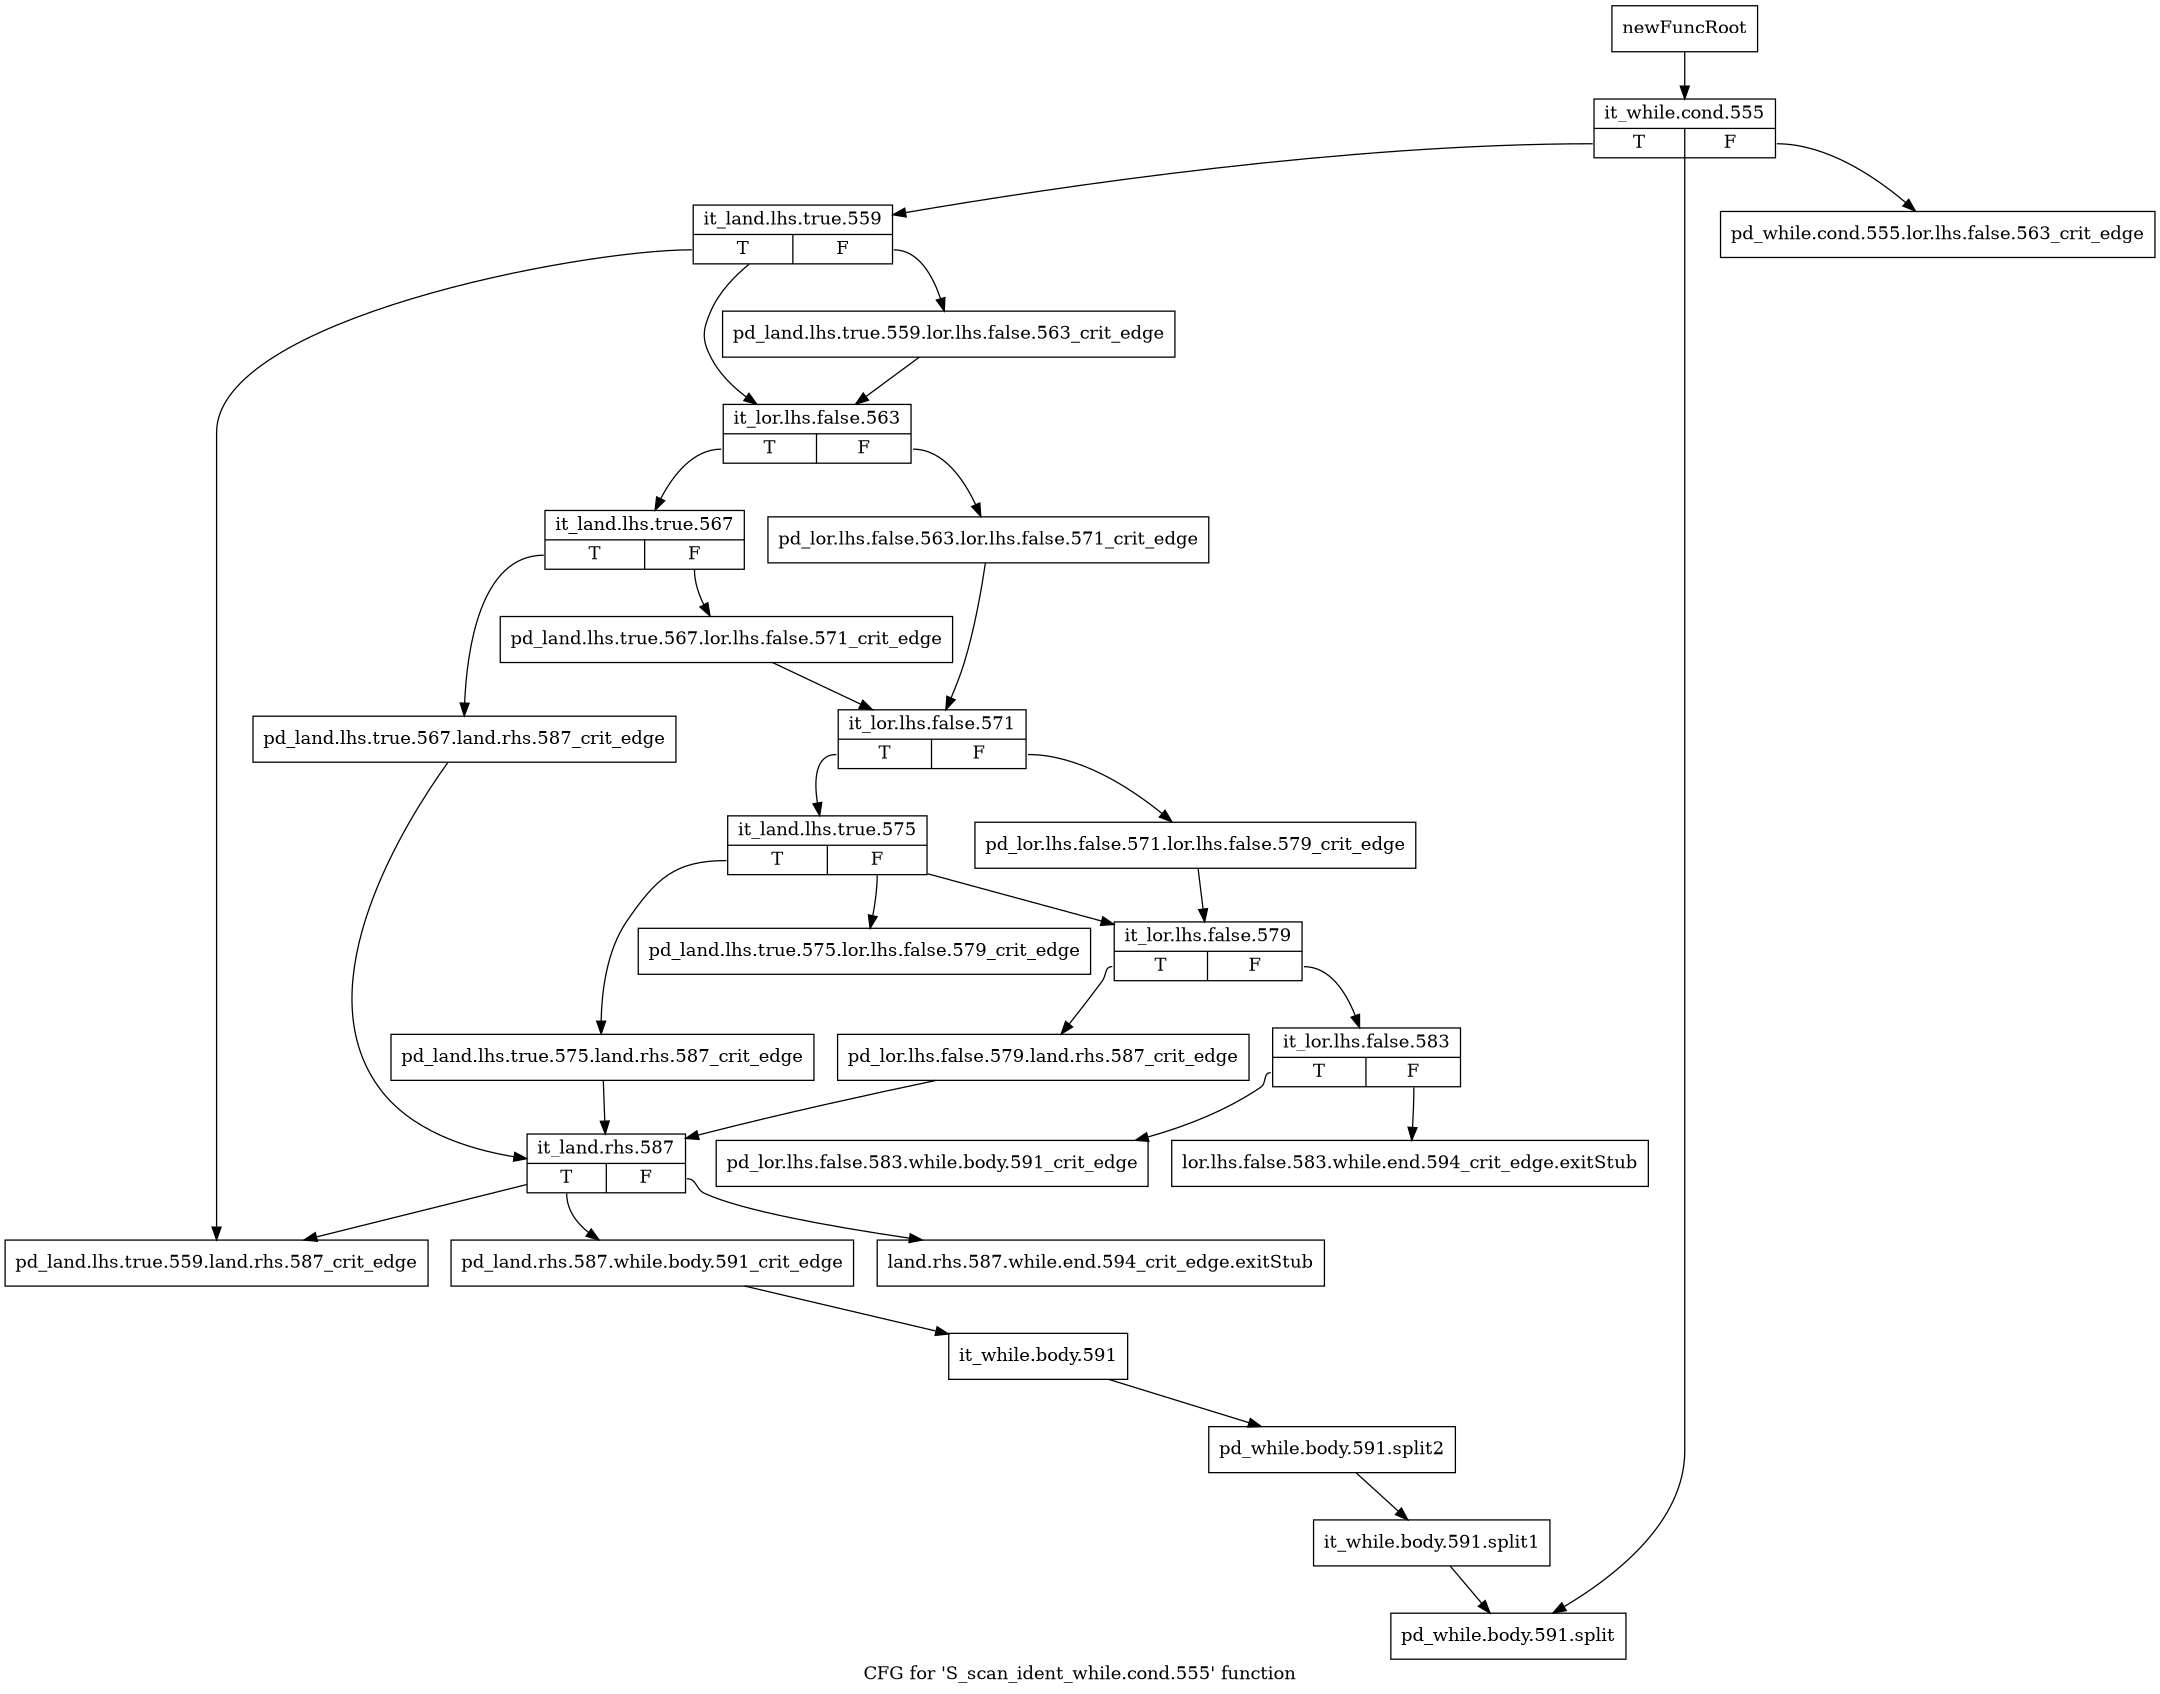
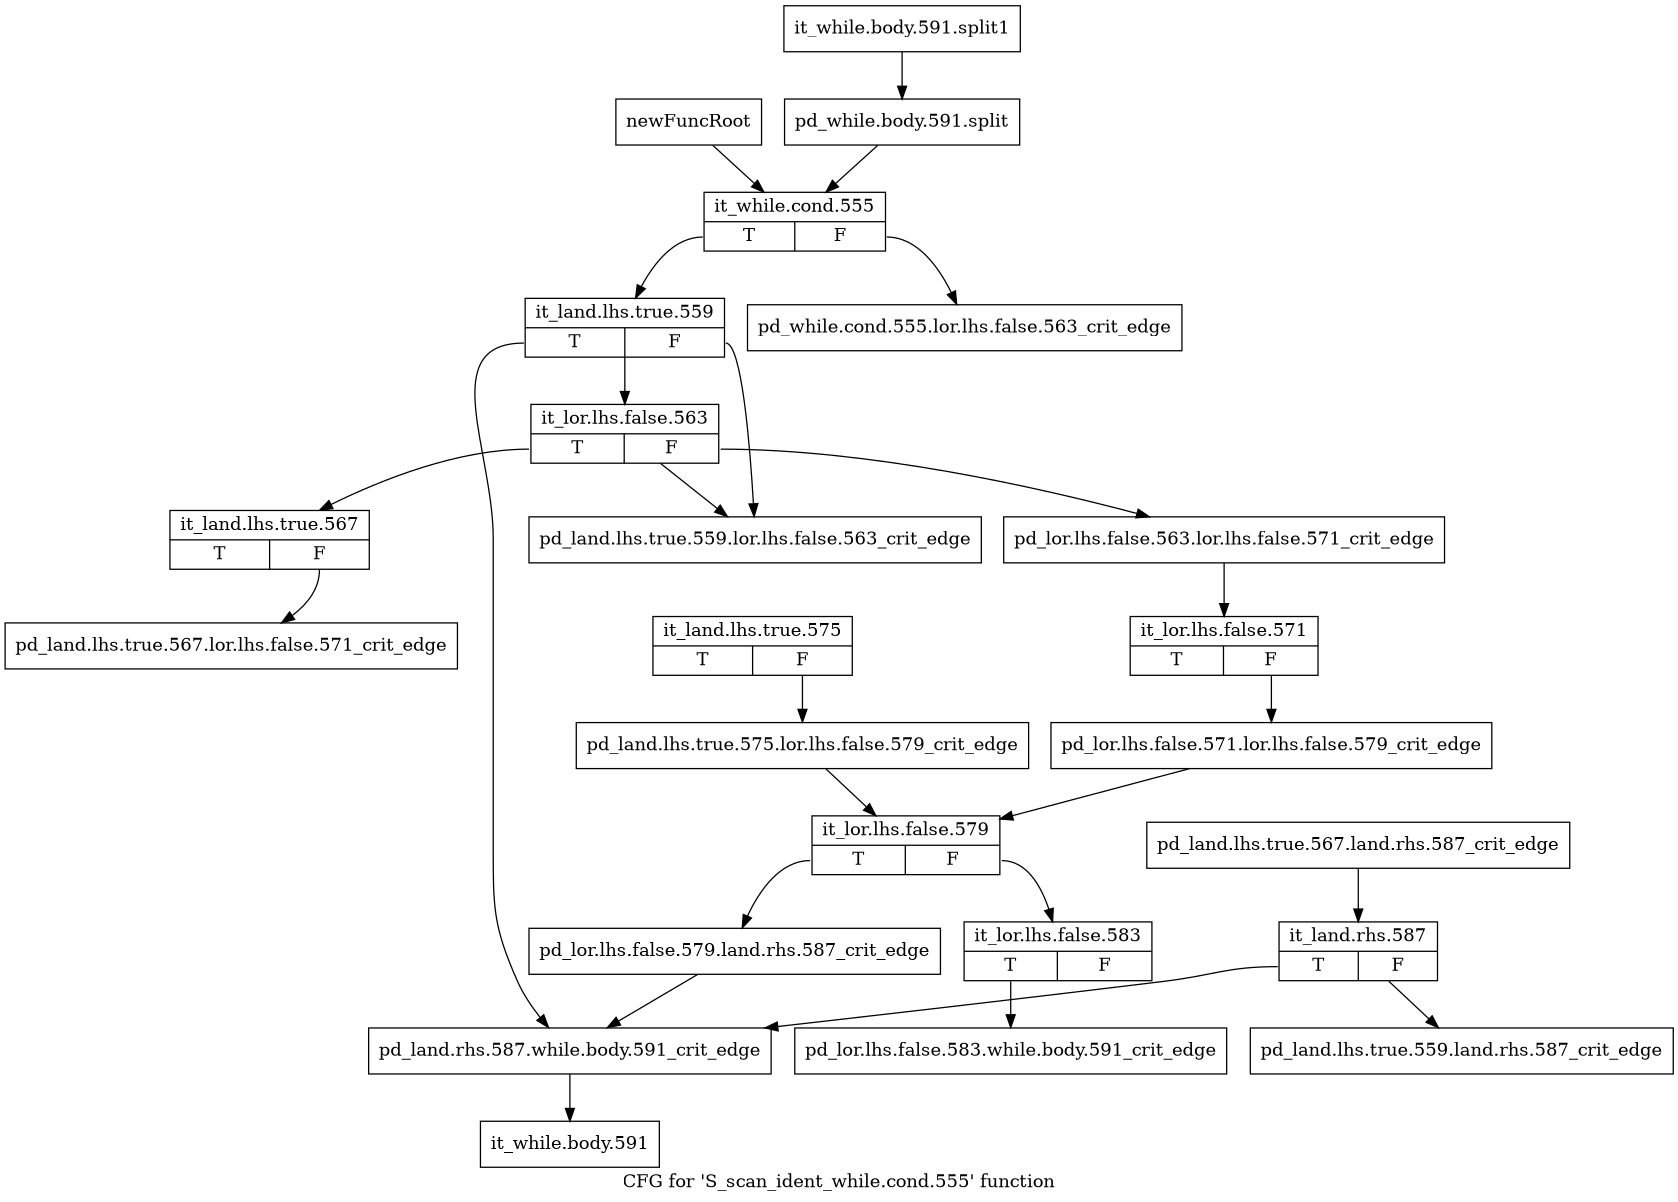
edge "pd_land.lhs.true.559.lor.lhs.false.563_crit_edge" -> "it_lor.lhs.false.563": reversed
edge "it_land.lhs.true.559" -> "pd_land.lhs.true.559.land.rhs.587_crit_edge": now "it_land.lhs.true.559" -> "pd_land.rhs.587.while.body.591_crit_edge"
edge "it_land.lhs.true.567" -> "pd_land.lhs.true.567.land.rhs.587_crit_edge": removed
edge "pd_land.lhs.true.567.lor.lhs.false.571_crit_edge" -> "it_lor.lhs.false.571": removed
edge "it_lor.lhs.false.571" -> "it_land.lhs.true.575": removed
edge "it_land.lhs.true.575" -> "it_lor.lhs.false.579": now "pd_land.lhs.true.575.lor.lhs.false.579_crit_edge" -> "it_lor.lhs.false.579"
edge "it_while.cond.555" -> "pd_while.body.591.split": reversed
node "pd_land.lhs.true.575.land.rhs.587_crit_edge": removed
edge "pd_lor.lhs.false.579.land.rhs.587_crit_edge" -> "it_land.rhs.587": now "pd_lor.lhs.false.579.land.rhs.587_crit_edge" -> "pd_land.rhs.587.while.body.591_crit_edge"
node "lor.lhs.false.583.while.end.594_crit_edge.exitStub": removed
node "land.rhs.587.while.end.594_crit_edge.exitStub": removed
node "pd_while.body.591.split2": removed
